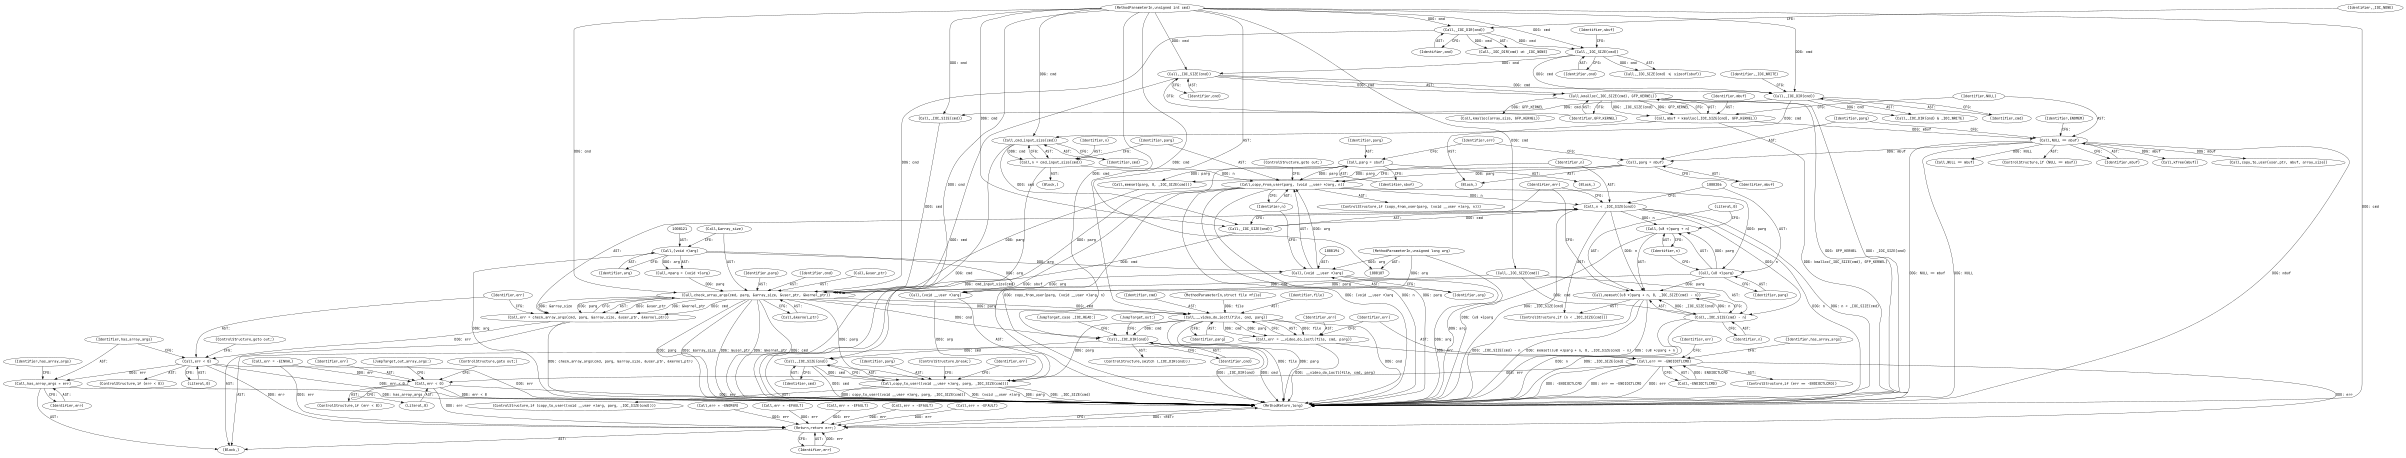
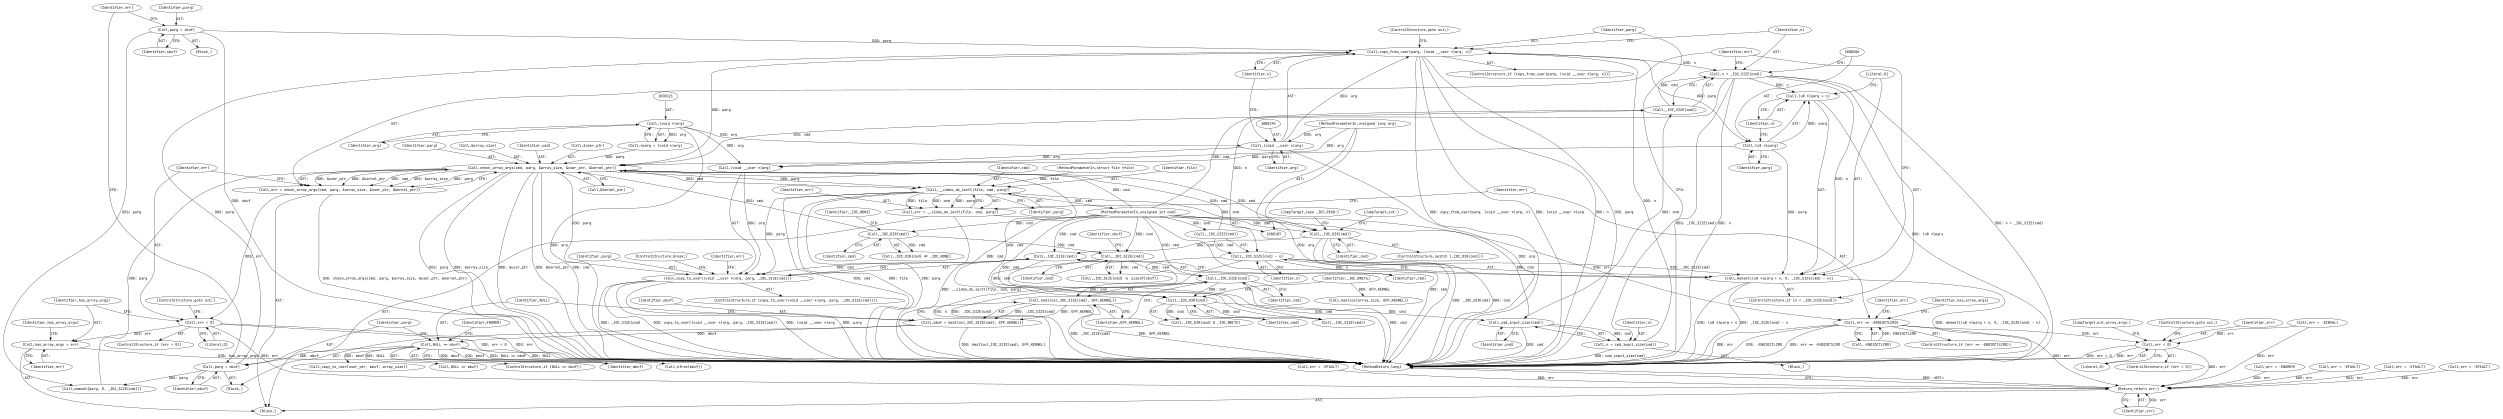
edge "(Call,kmalloc(_IOC_SIZE(cmd), GFP_KERNEL))" -> "(Call,kmalloc(array_size, GFP_KERNEL))": now "(Identifier,_IOC_WRITE)" -> "(Call,kmalloc(array_size, GFP_KERNEL))"
edge "(MethodParameterIn,unsigned int cmd)" -> "(Call,__video_do_ioctl(file, cmd, parg))": reversed
edge "(Call,&array_size)" -> "(Call,(void *)arg)": now "(Call,*parg = (void *)arg)" -> "(Call,(void *)arg)"
